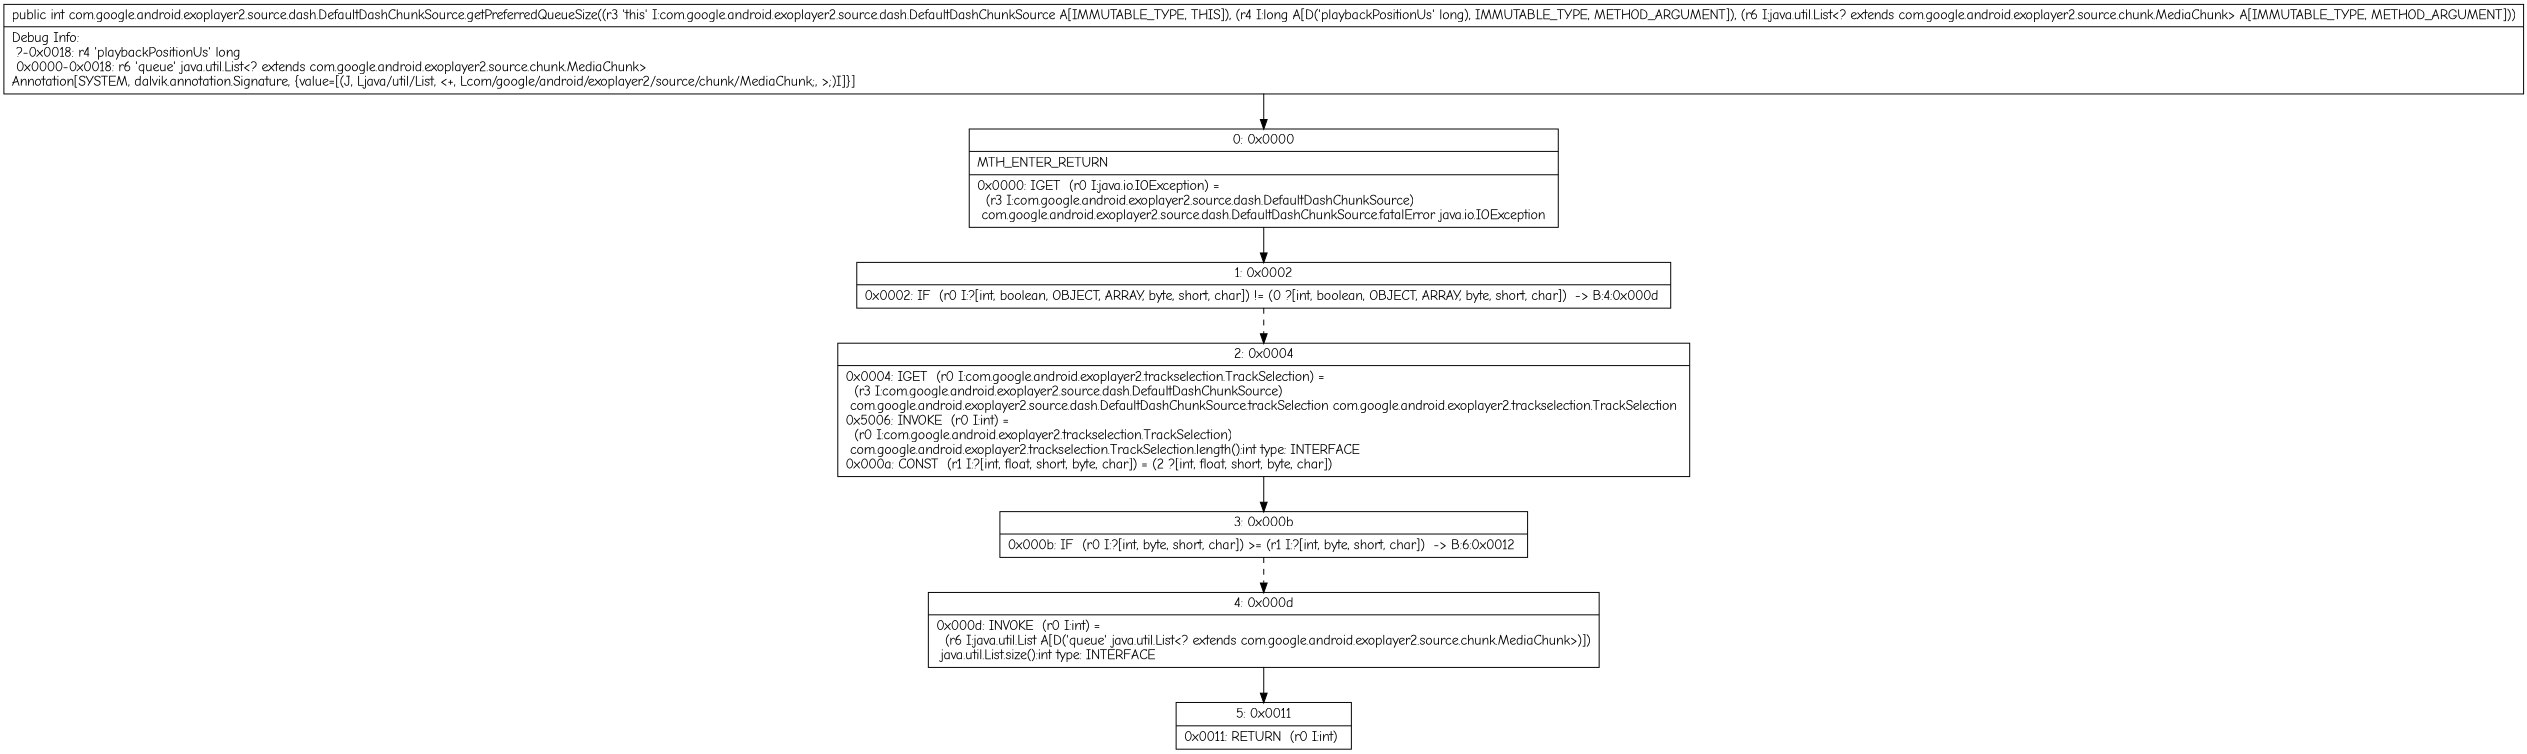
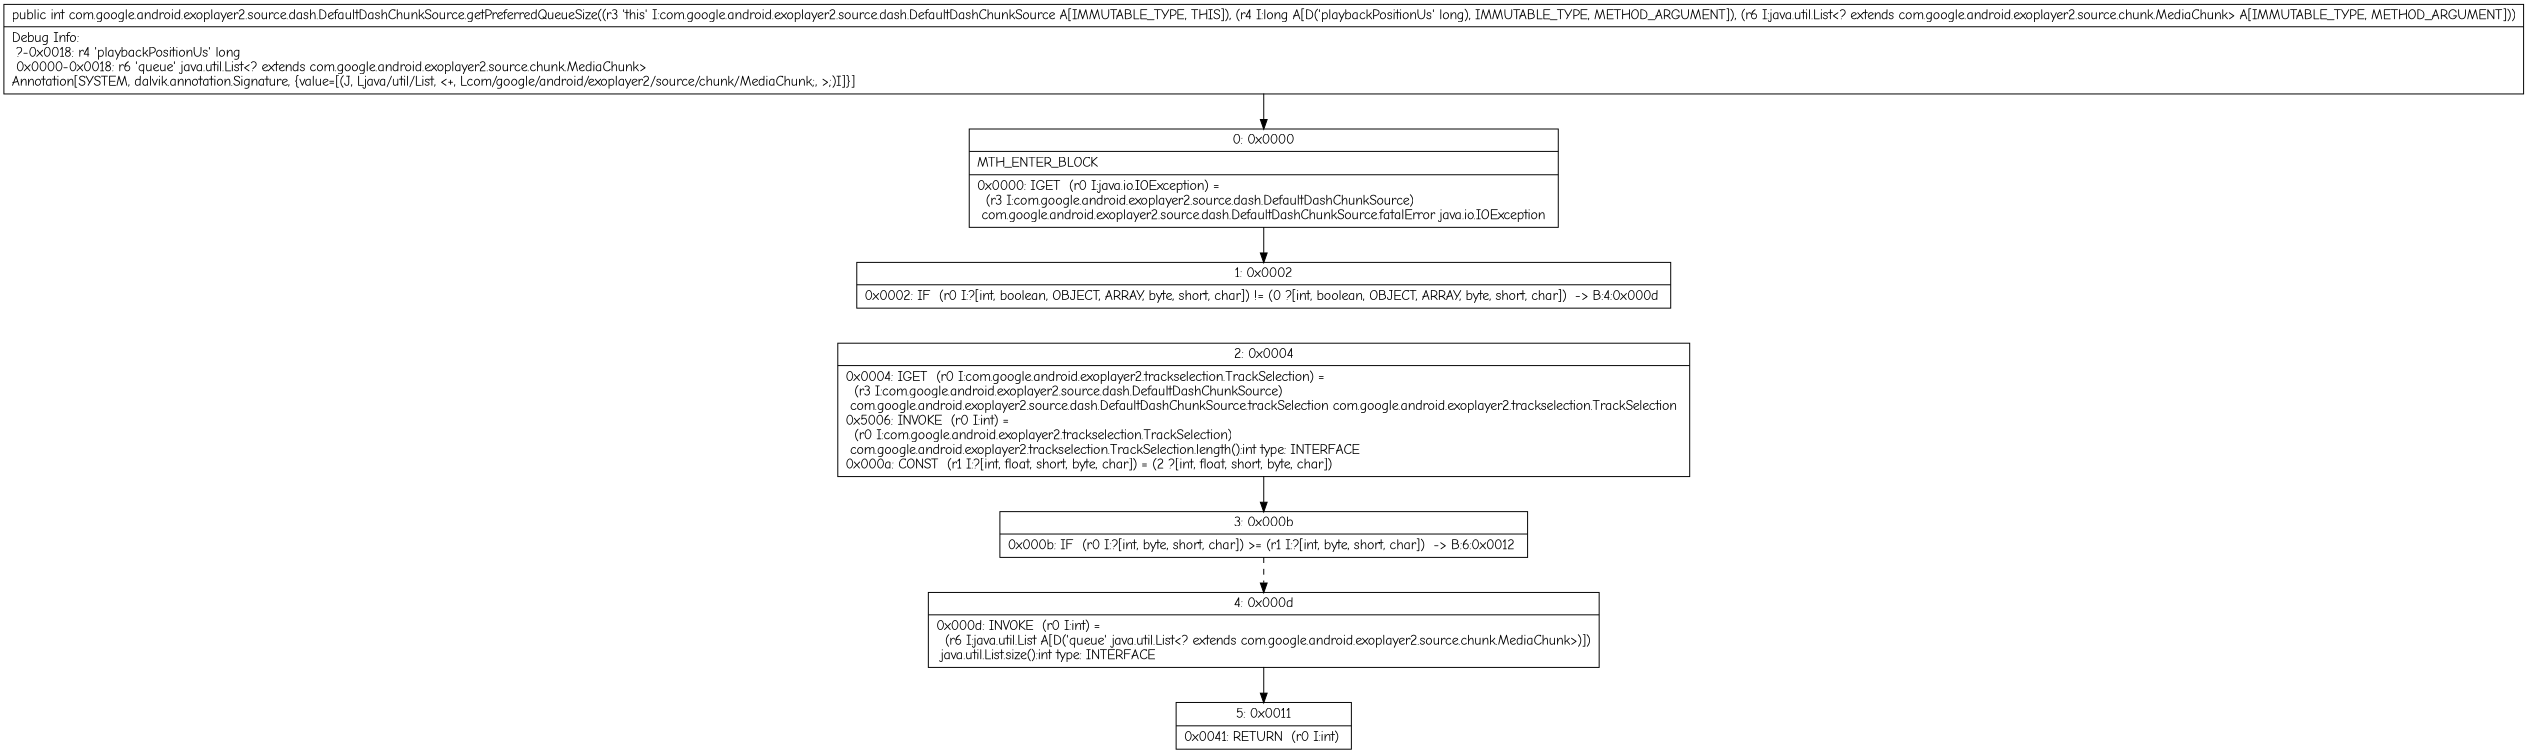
node "0: 0x0000": text "MTH_ENTER_RETURN" -> "MTH_ENTER_BLOCK"
edge "1: 0x0002" -> "2: 0x0004": removed
node "5: 0x0011": text "0x0011: RETURN  (r0 I:int)" -> "0x0041: RETURN  (r0 I:int)"
